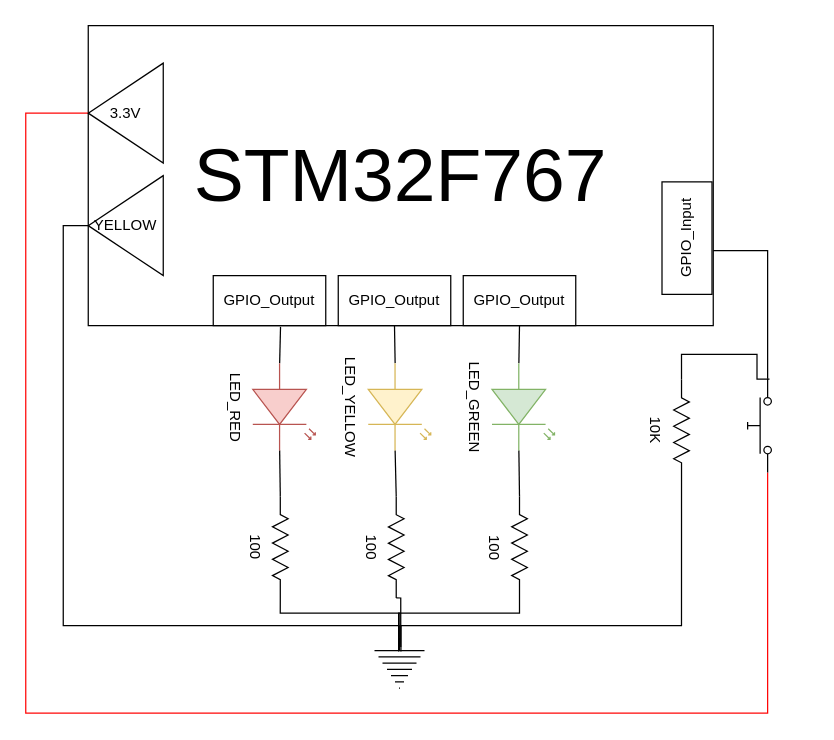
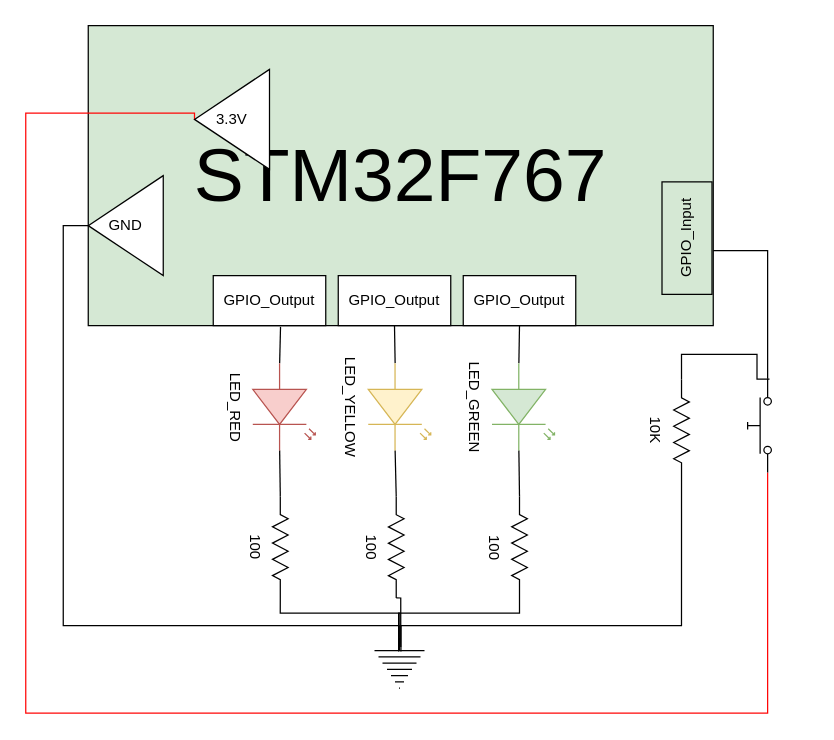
node "3.3V": moved (126, 113) -> (232, 119)
node "STM32F767": fillcolor #ffffff -> #d5e8d4
node "YELLOW": label "YELLOW" -> "GND"
node "GPIO_Input": fillcolor #ffffff -> #d5e8d4
